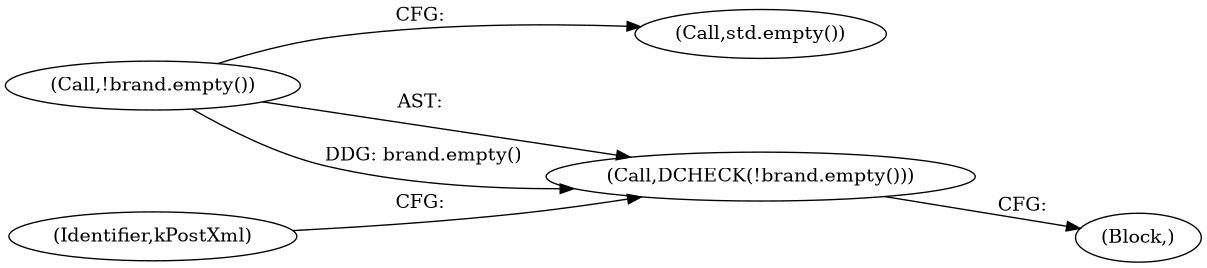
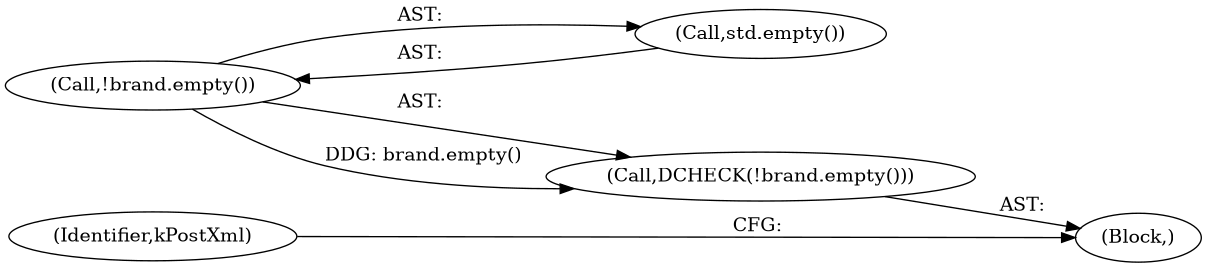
edge "(Call,!brand.empty())" -> "(Call,std.empty())": label "CFG: " -> "AST: "
edge "(Call,std.empty())" -> "(Call,!brand.empty())": added, label "AST:"
edge "(Call,DCHECK(!brand.empty()))" -> "(Block,)": label "CFG: " -> "AST: "
edge "(Identifier,kPostXml)" -> "(Call,DCHECK(!brand.empty()))": now "(Identifier,kPostXml)" -> "(Block,)"
